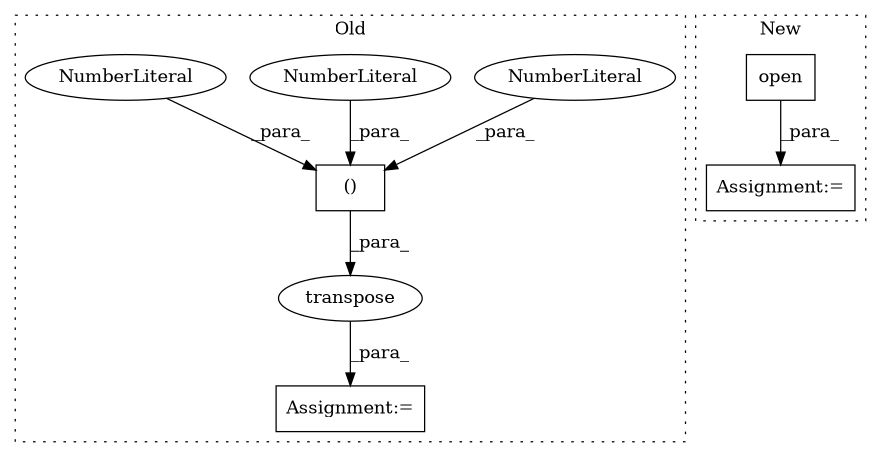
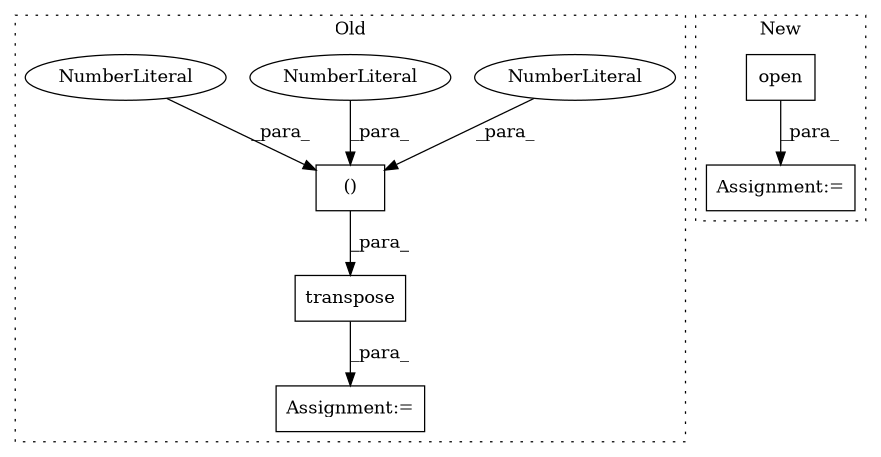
node "transpose": shape ellipse -> box
